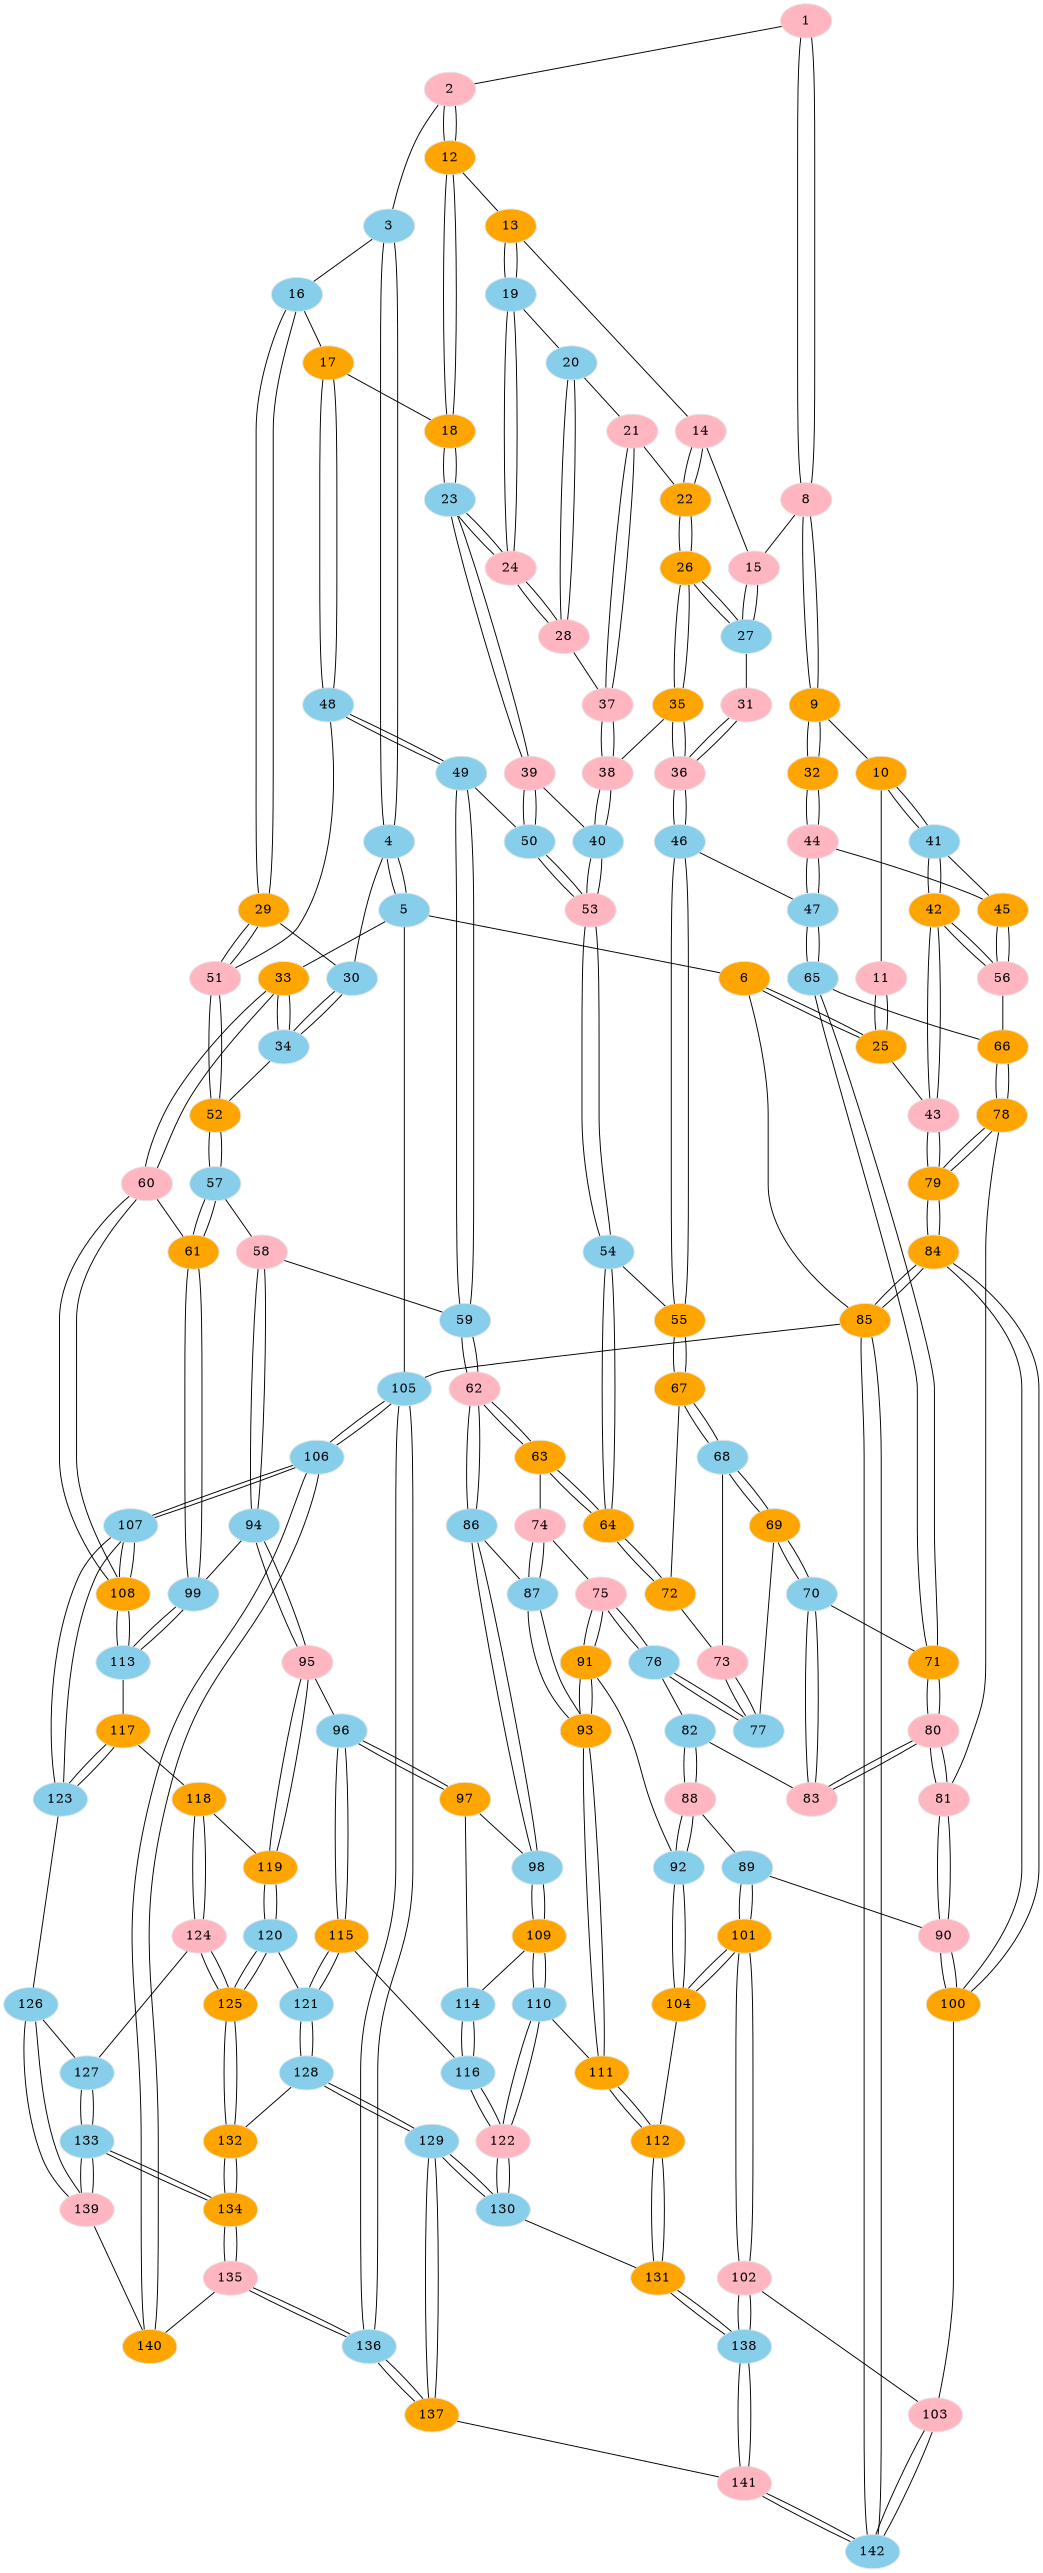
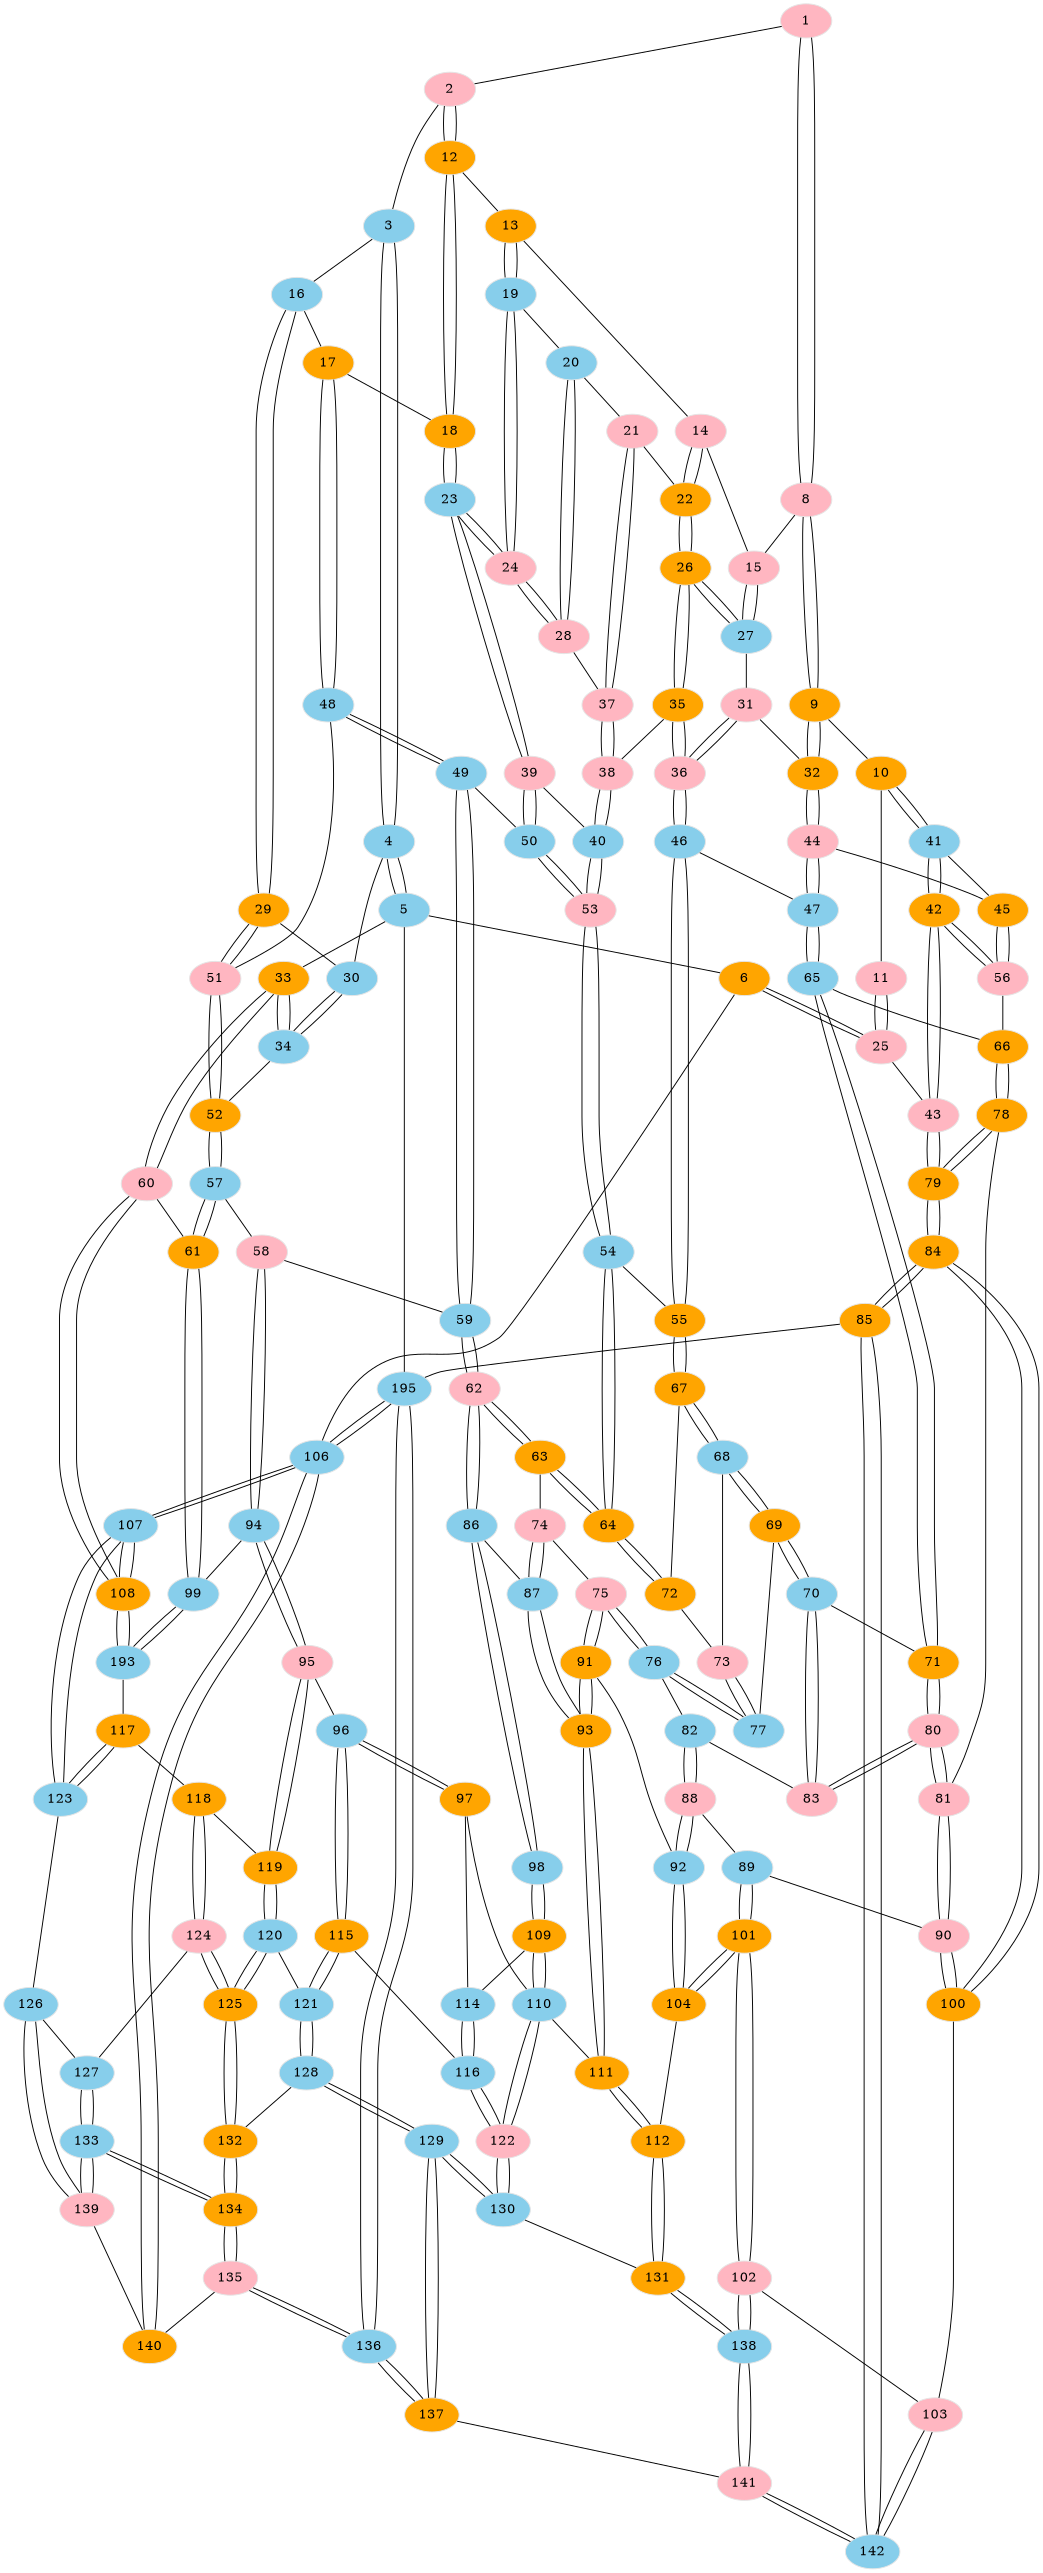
edge "31" -- "32": added
node "25": fillcolor orange -> lightpink
edge "6" -- "85": now "6" -- "106"
node "105": label "105" -> "195"
node "113": label "113" -> "193"
edge "97" -- "98": now "97" -- "110"
